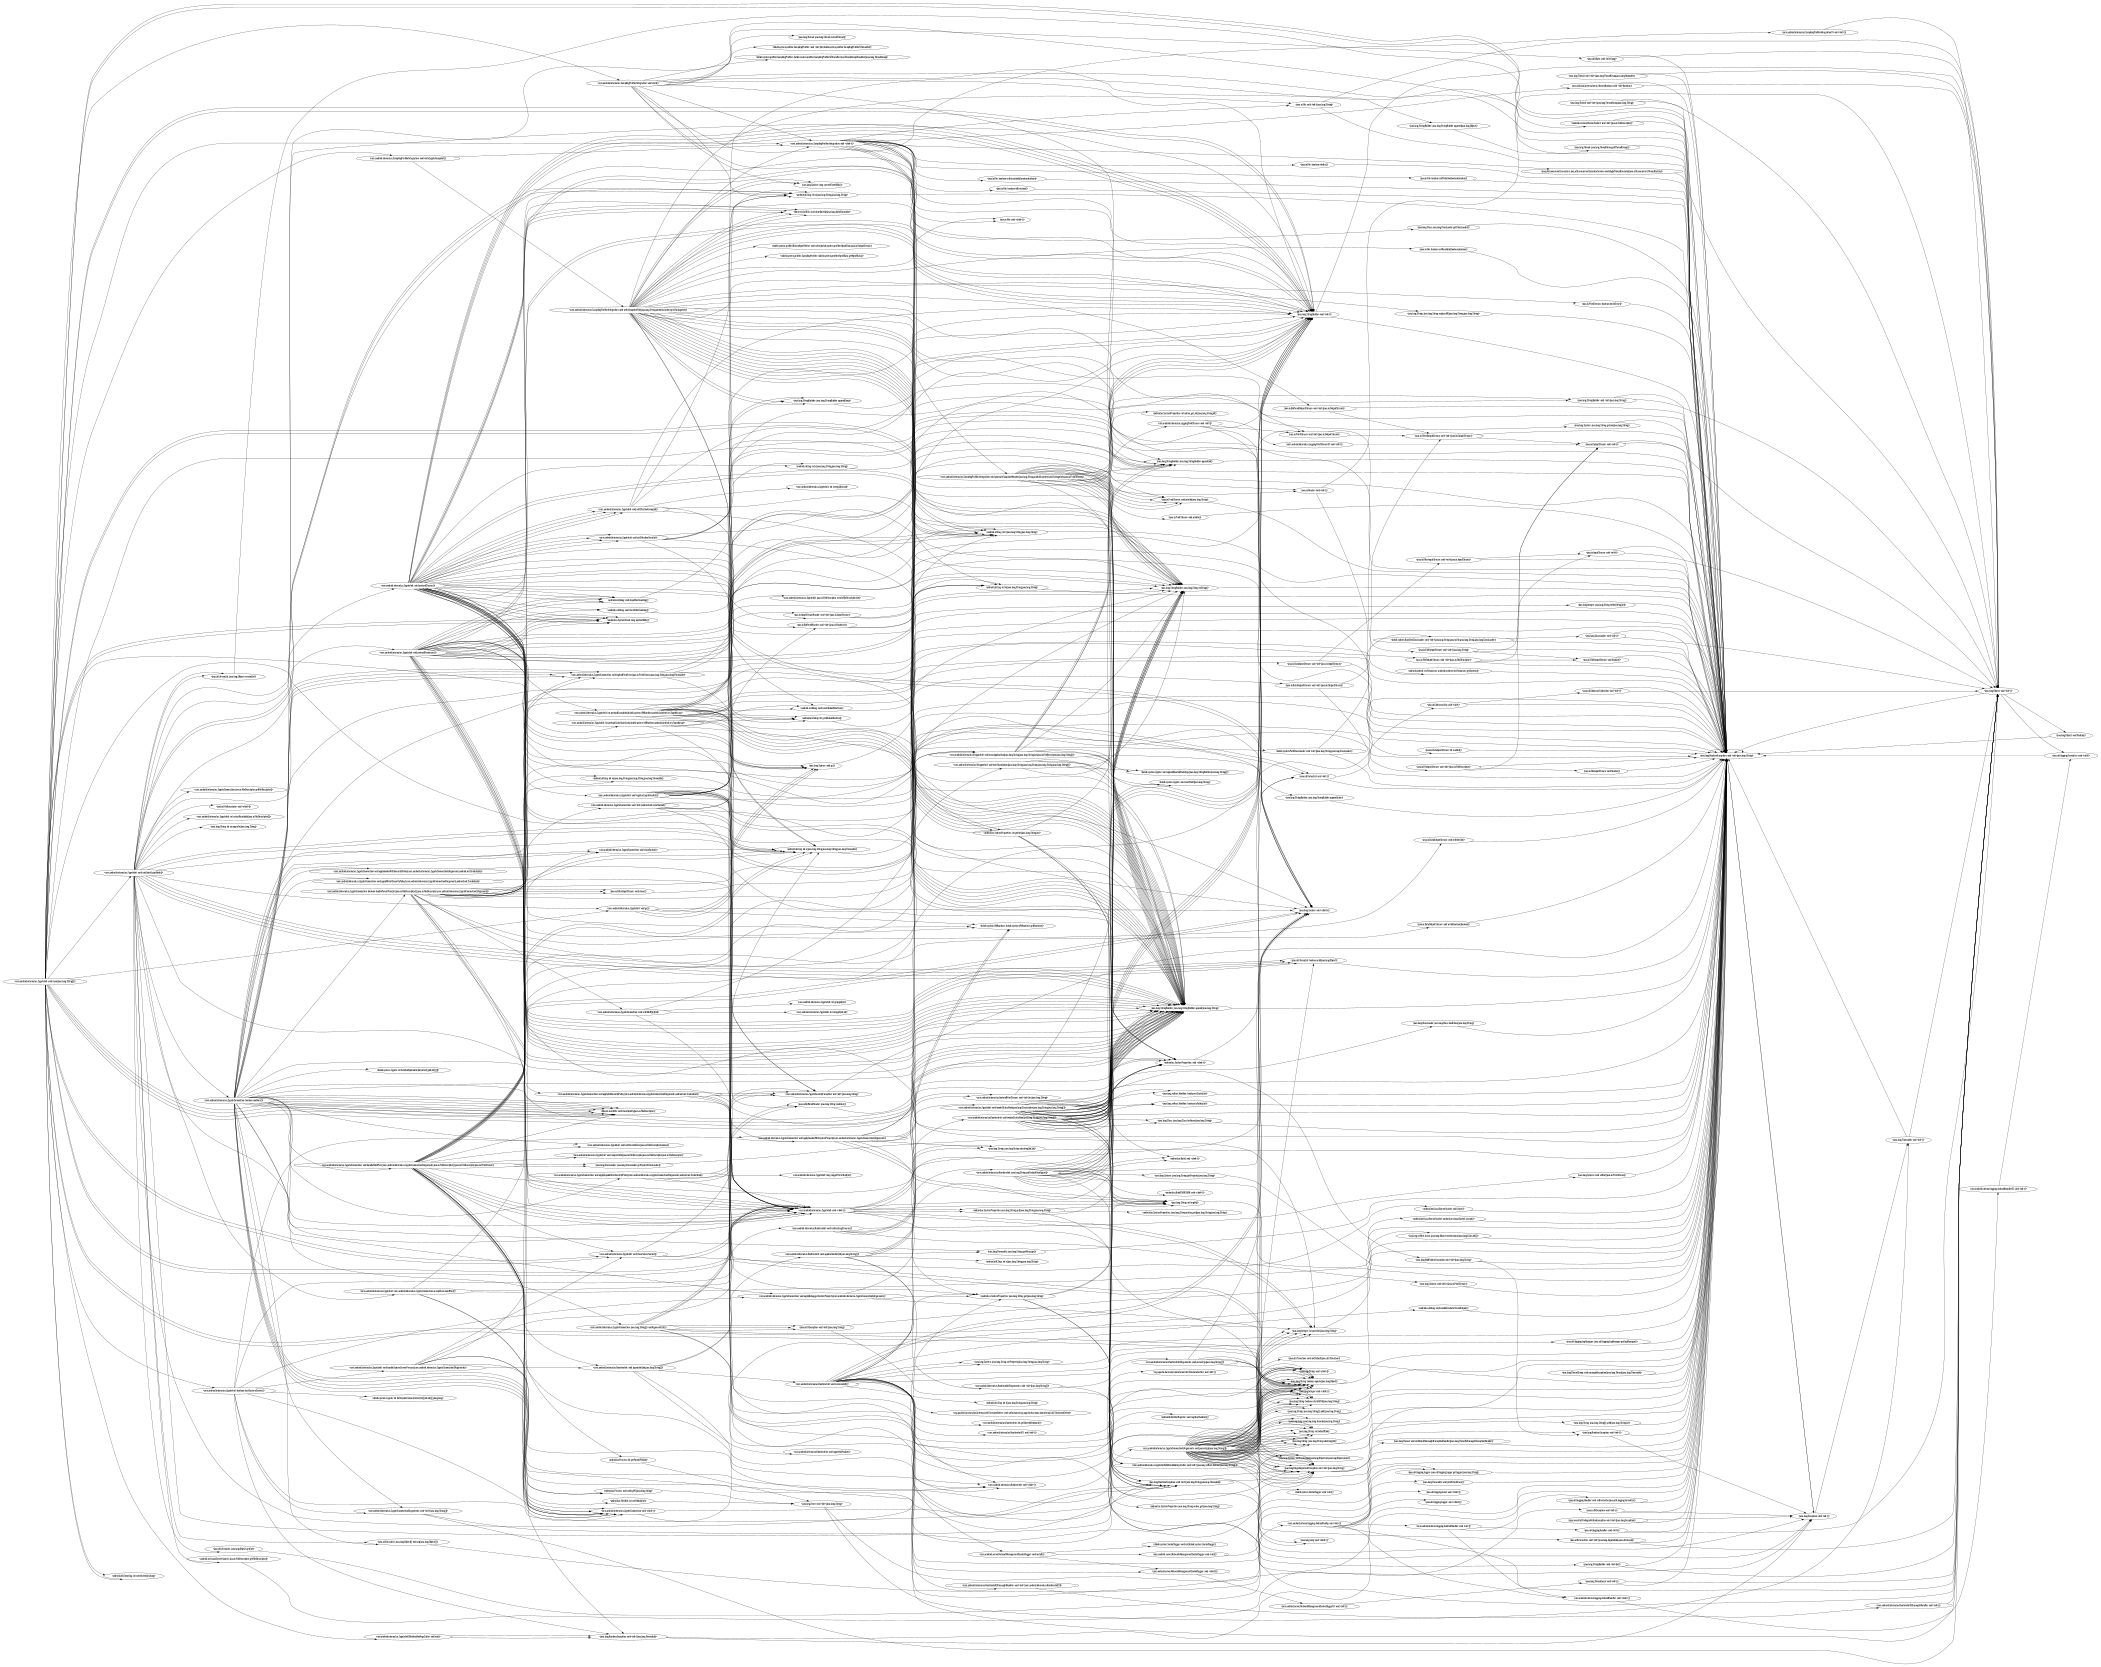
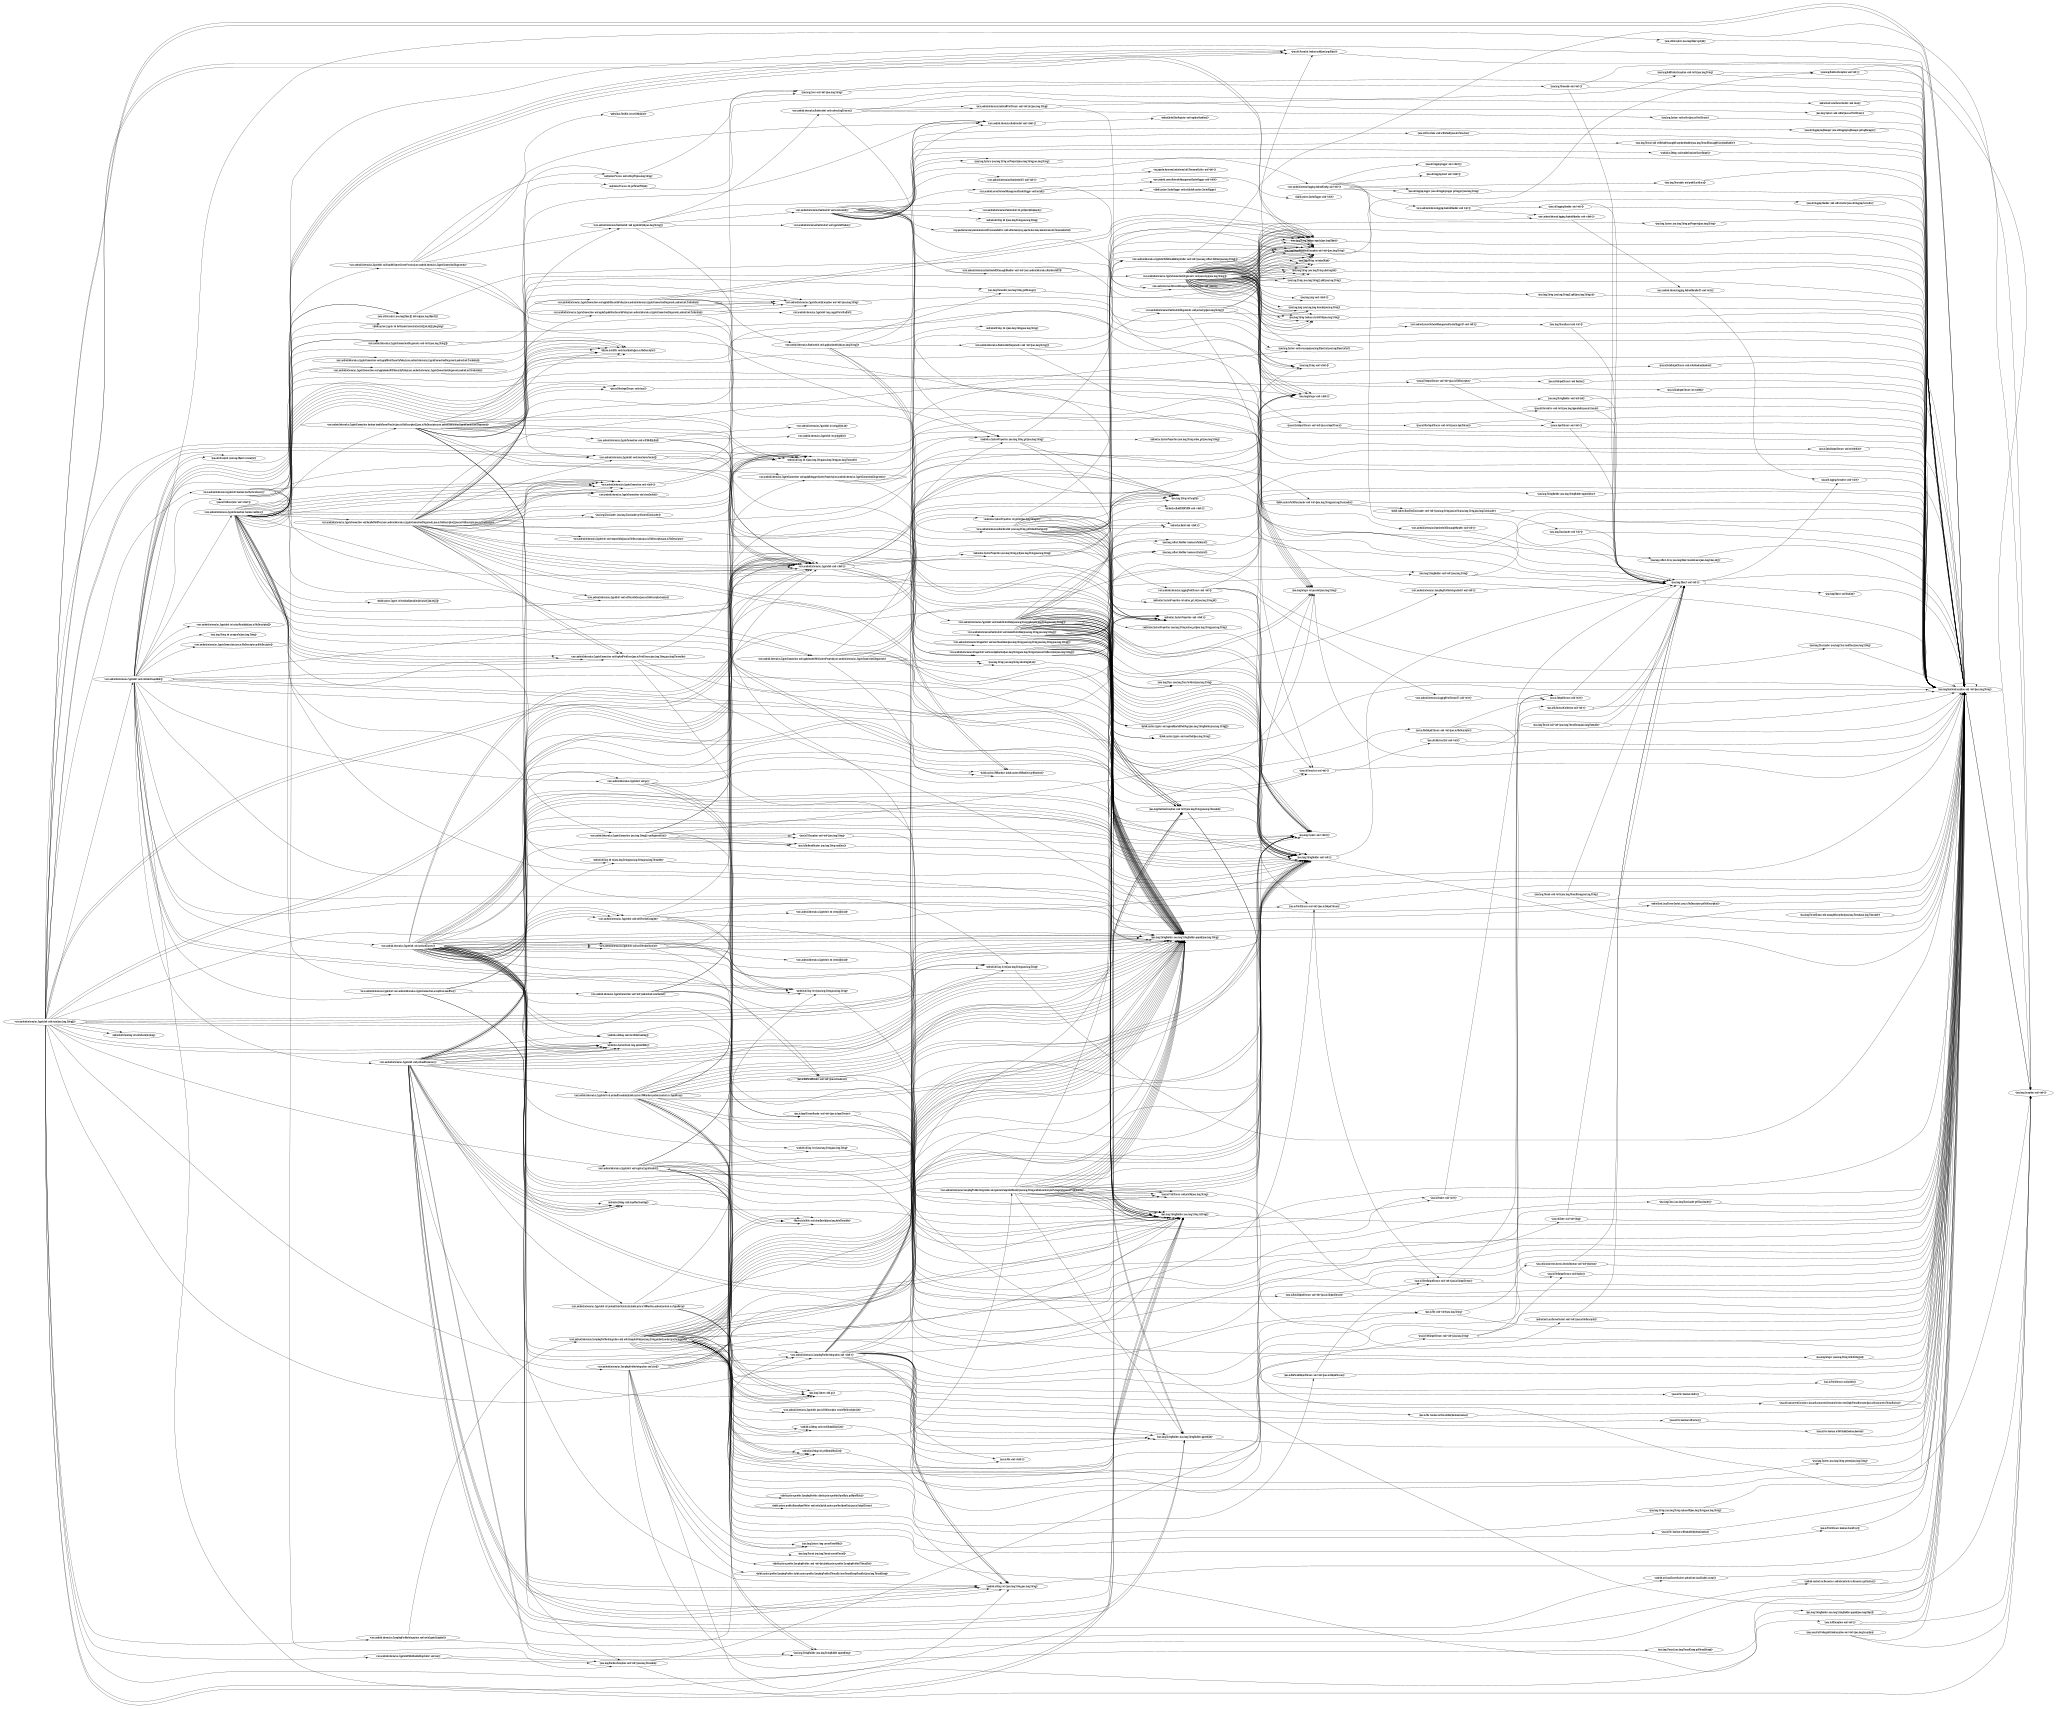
edge "<java.io.OutputStream: void <init>()>" -> "<java.lang.RuntimeException: void <init>(java.lang.String)>": removed
node "<com.android.internal.os.ZygoteInit: int setreuid(int,int)>": added
edge "<java.lang.Exception: void <init>()>" -> "<java.lang.Throwable: void <init>()>": reversed
